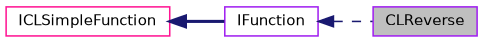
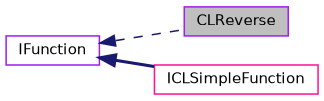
edge "IFunction" -> "ICLSimpleFunction": reversed
